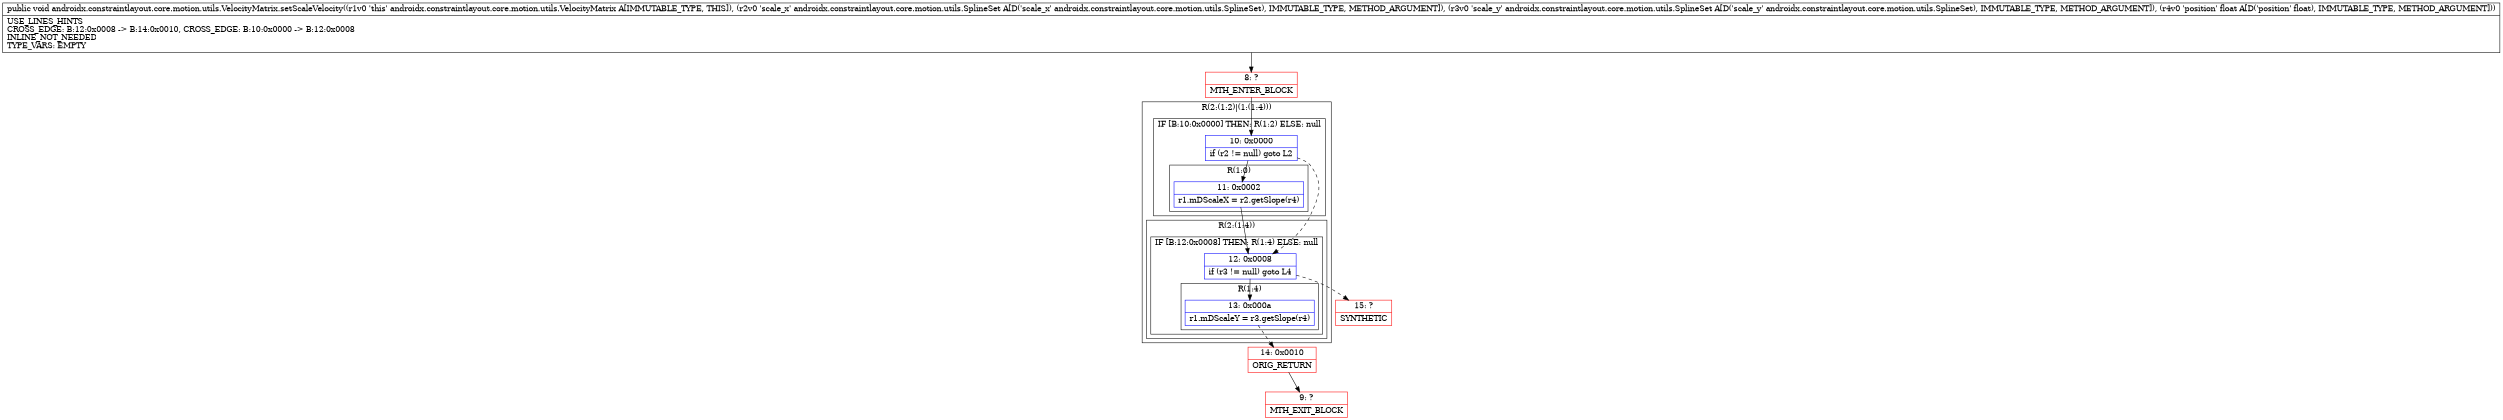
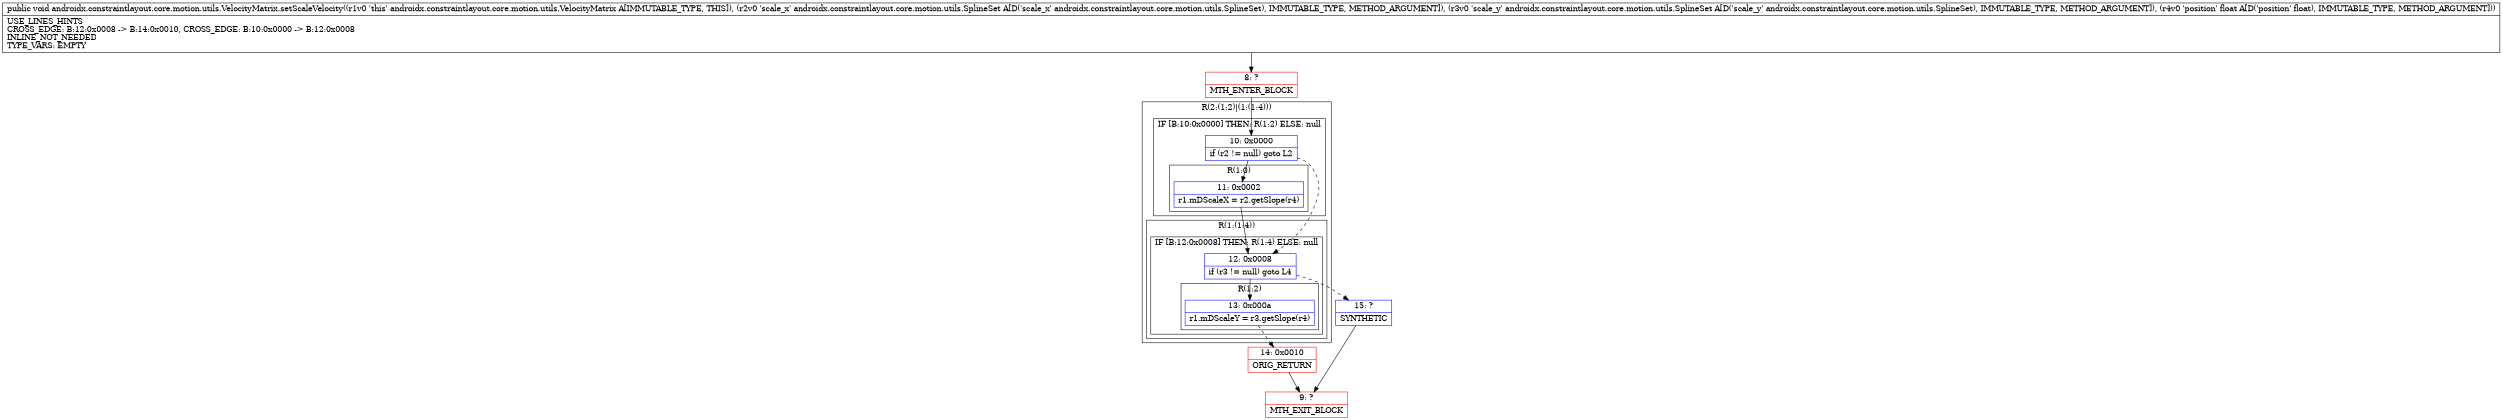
cluster "R(2:(1:4))": label "R(2:(1:4))" -> "R(1:(1:4))"
cluster "R(1:4)": label "R(1:4)" -> "R(1:2)"
node "15: ?": color red -> blue
edge "15: ?" -> "9: ?": added
